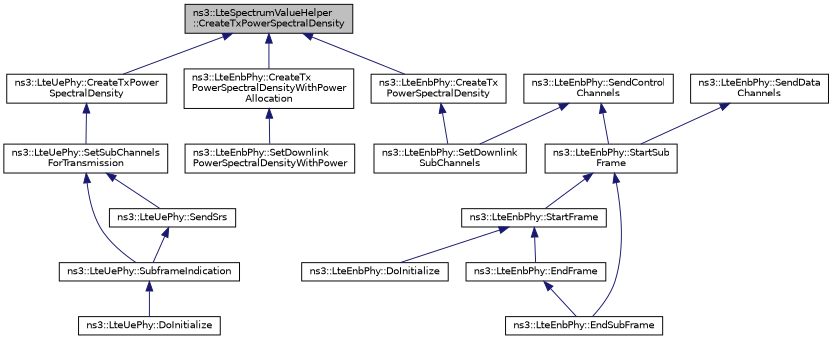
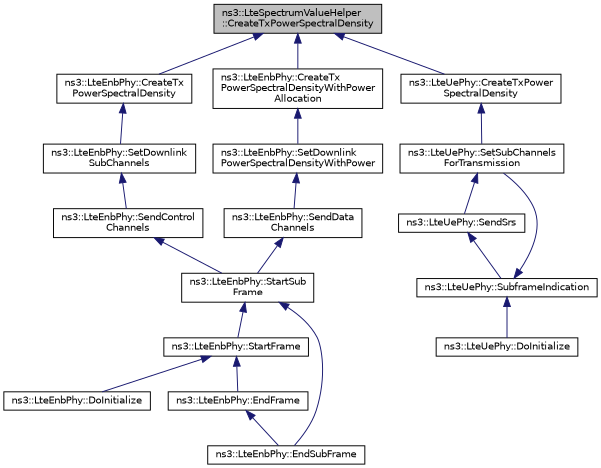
edge "ns3::LteEnbPhy::SetDownlink SubChannels" -> "ns3::LteEnbPhy::SendControl Channels": reversed
edge "ns3::LteEnbPhy::SendData Channels" -> "ns3::LteEnbPhy::SetDownlink PowerSpectralDensityWithPower": added
edge "ns3::LteUePhy::SubframeIndication" -> "ns3::LteUePhy::SetSubChannels ForTransmission": reversed
